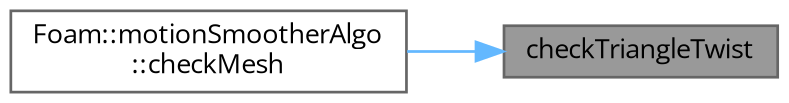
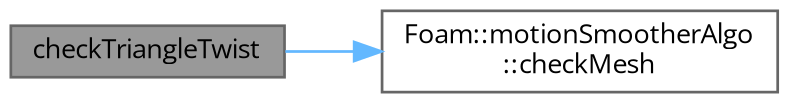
edge "Foam::motionSmootherAlgo ::checkMesh" -> "checkTriangleTwist": reversed
